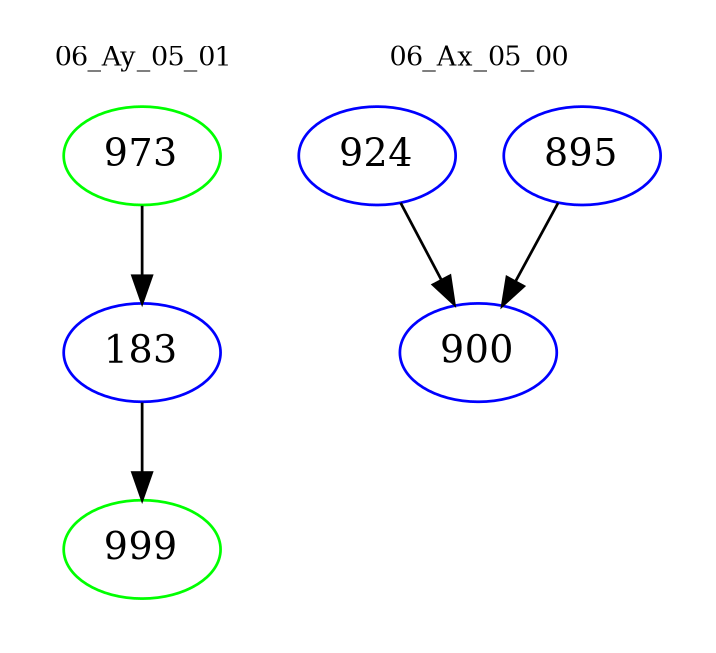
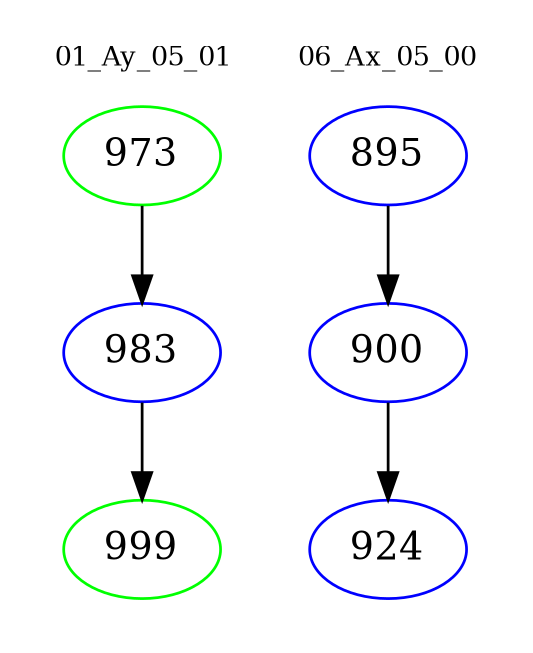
cluster "06_Ay_05_01": label "06_Ay_05_01" -> "01_Ay_05_01"
edge "924" -> "900": reversed
node "183": label "183" -> "983"
